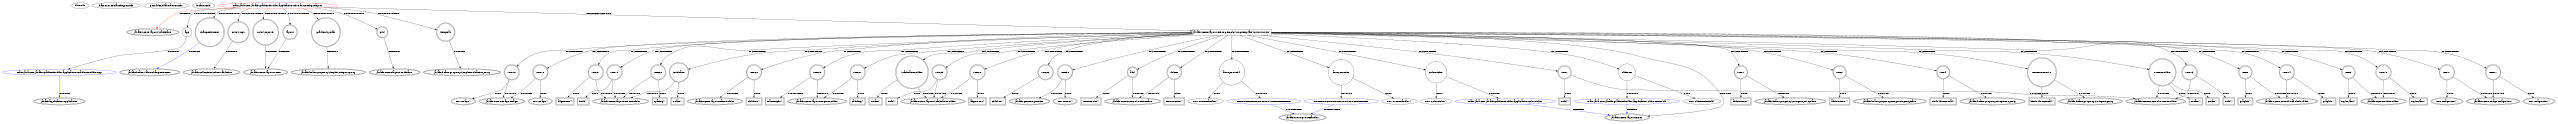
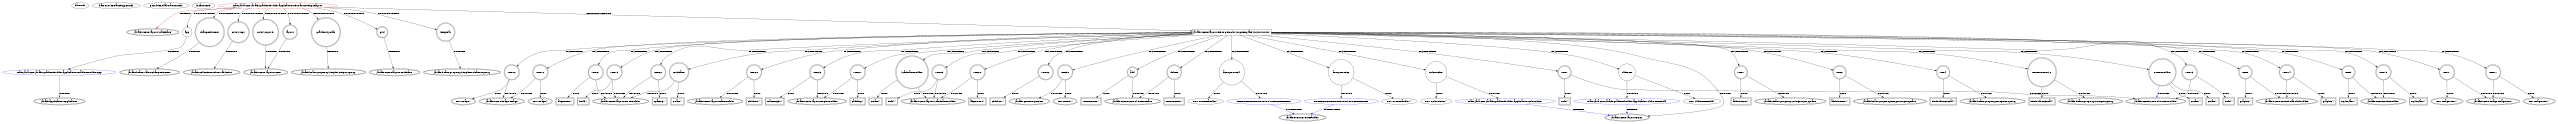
edge "layout" -> "javafx.scene.layout.VBox": label "EXTEND" -> "OF_TYPE"
edge "changeListener" -> "javafx.beans.value.ChangeListener": color blue -> black
edge "ButtonBuilder" -> "javafx.scene.control.ButtonBuilder": color black -> blue
edge "VAR23" -> "maxHeight()": label "IMPLEMENT" -> "CALL"
